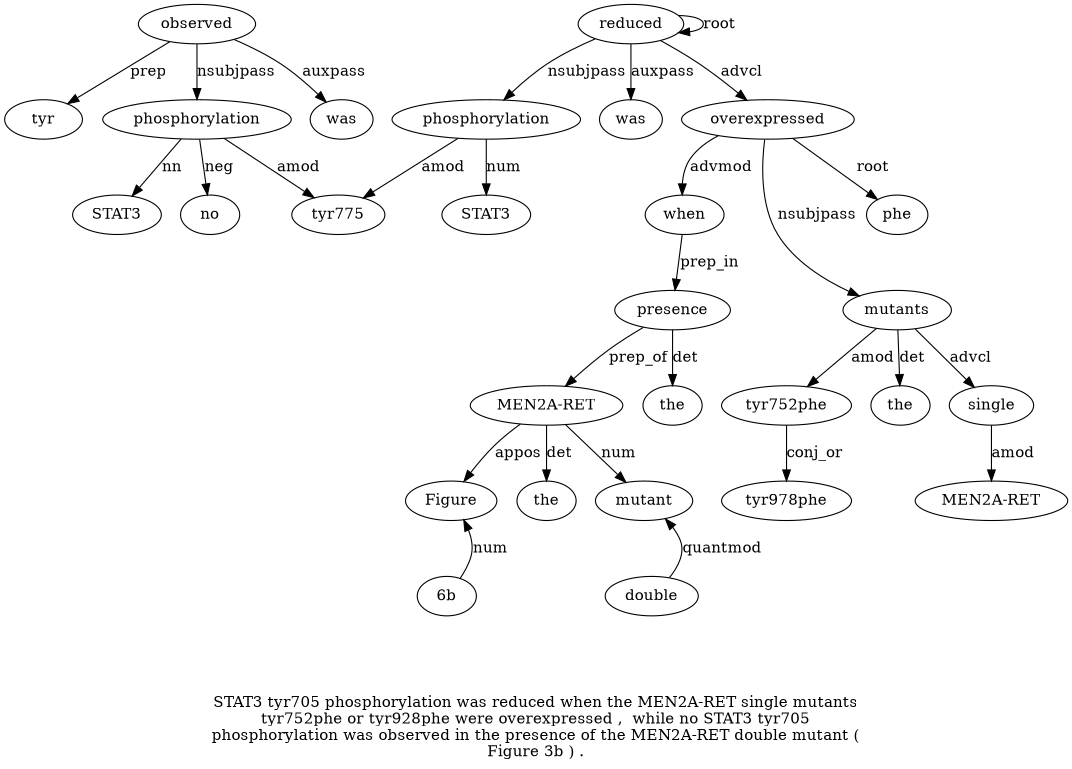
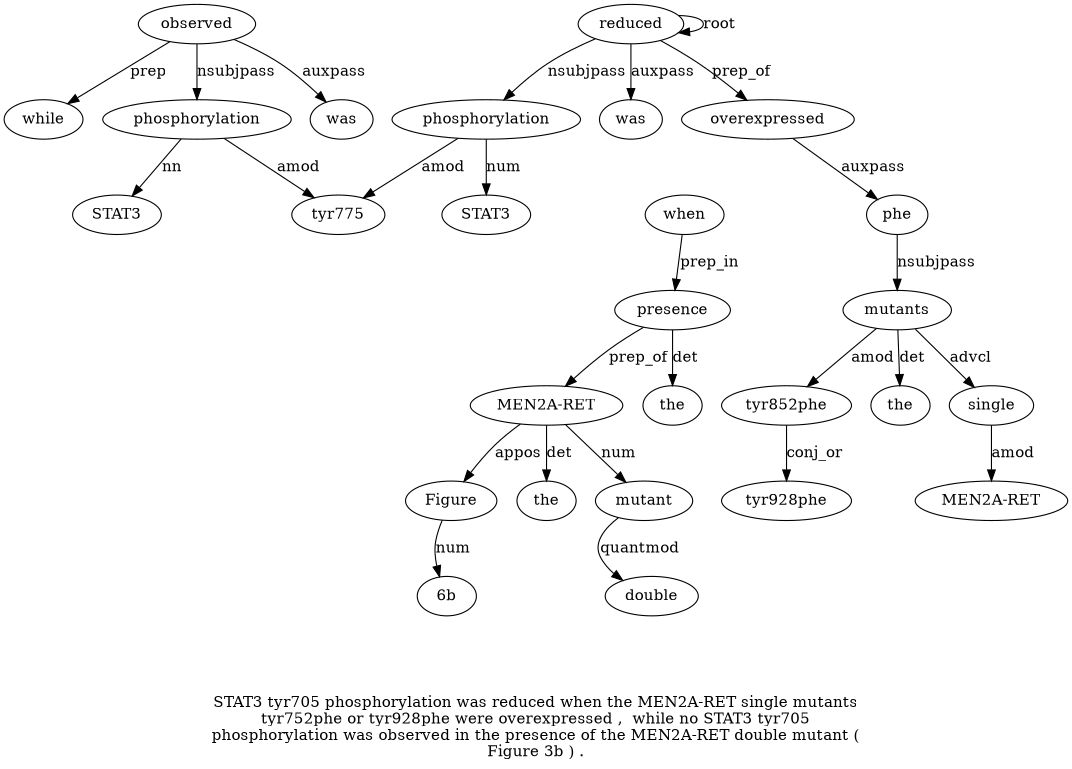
edge "reduced" -> "overexpressed": label "advcl" -> "prep_of"
node "tyr": label "tyr" -> "while"
edge "overexpressed" -> "when": removed, label "advmod"
edge "overexpressed" -> "phe": label "root" -> "auxpass"
node "no": removed
edge "overexpressed" -> "mutants": now "phe" -> "mutants"
node "tyr752phe": label "tyr752phe" -> "tyr852phe"
node "tyr978phe": label "tyr978phe" -> "tyr928phe"
edge "double" -> "mutant": reversed
edge "6b" -> "Figure": reversed
